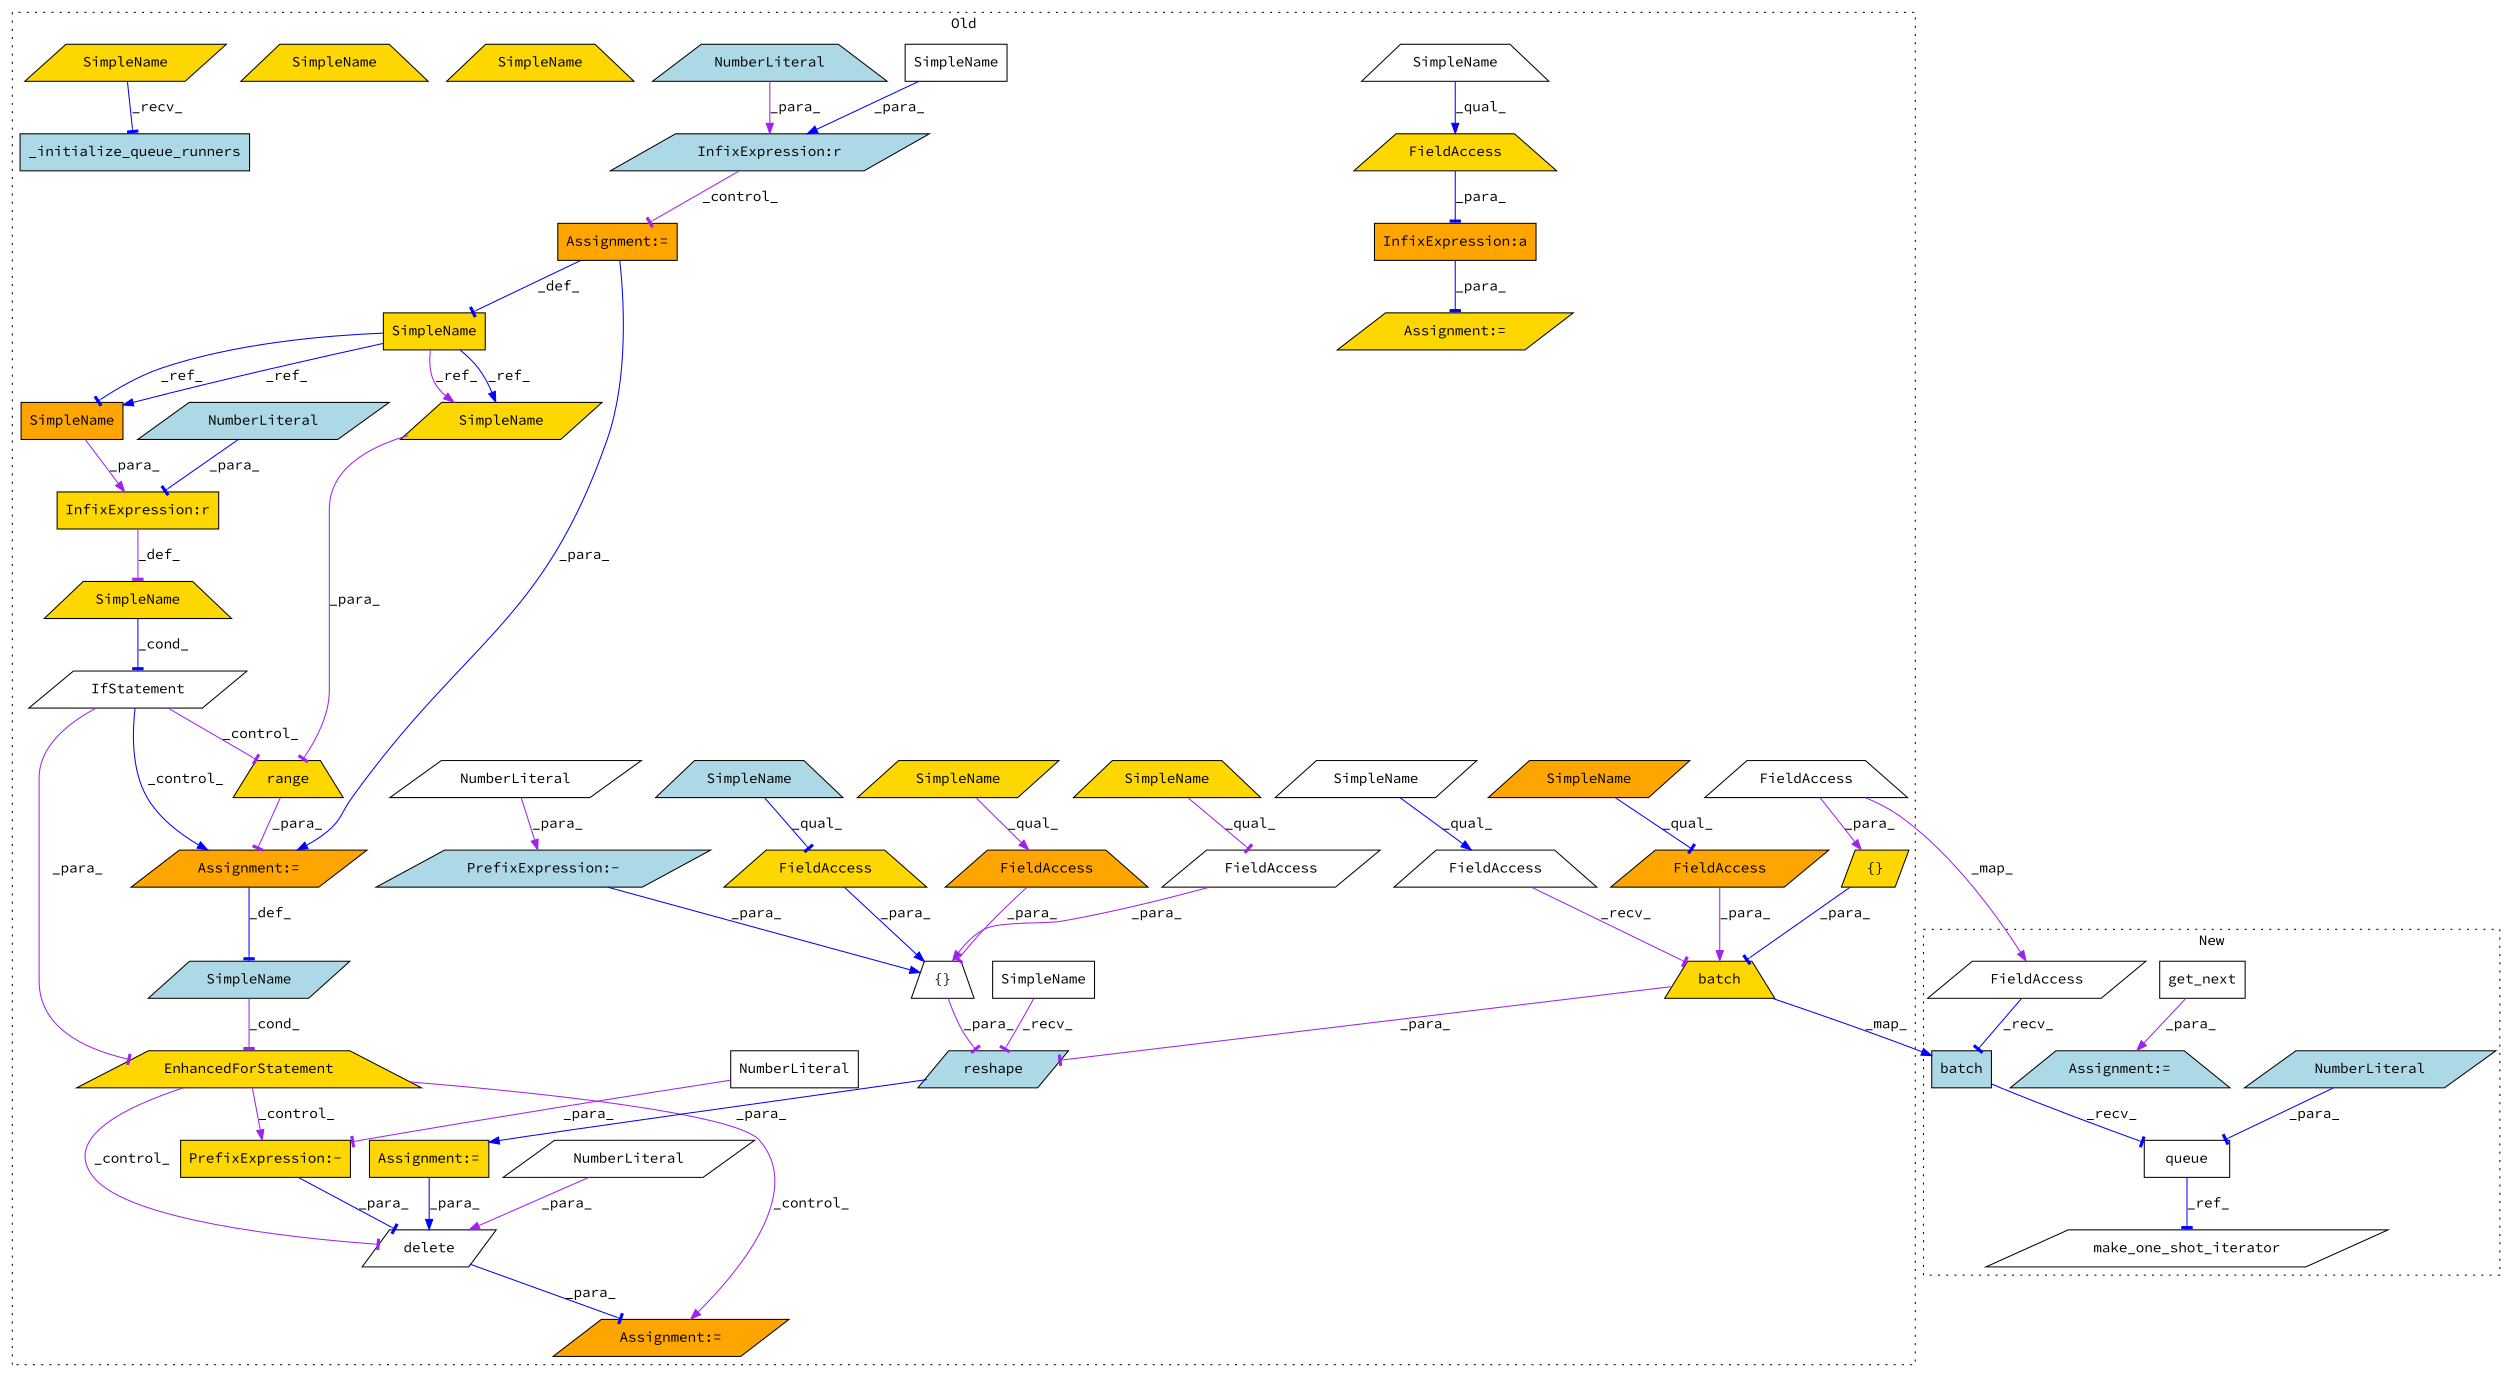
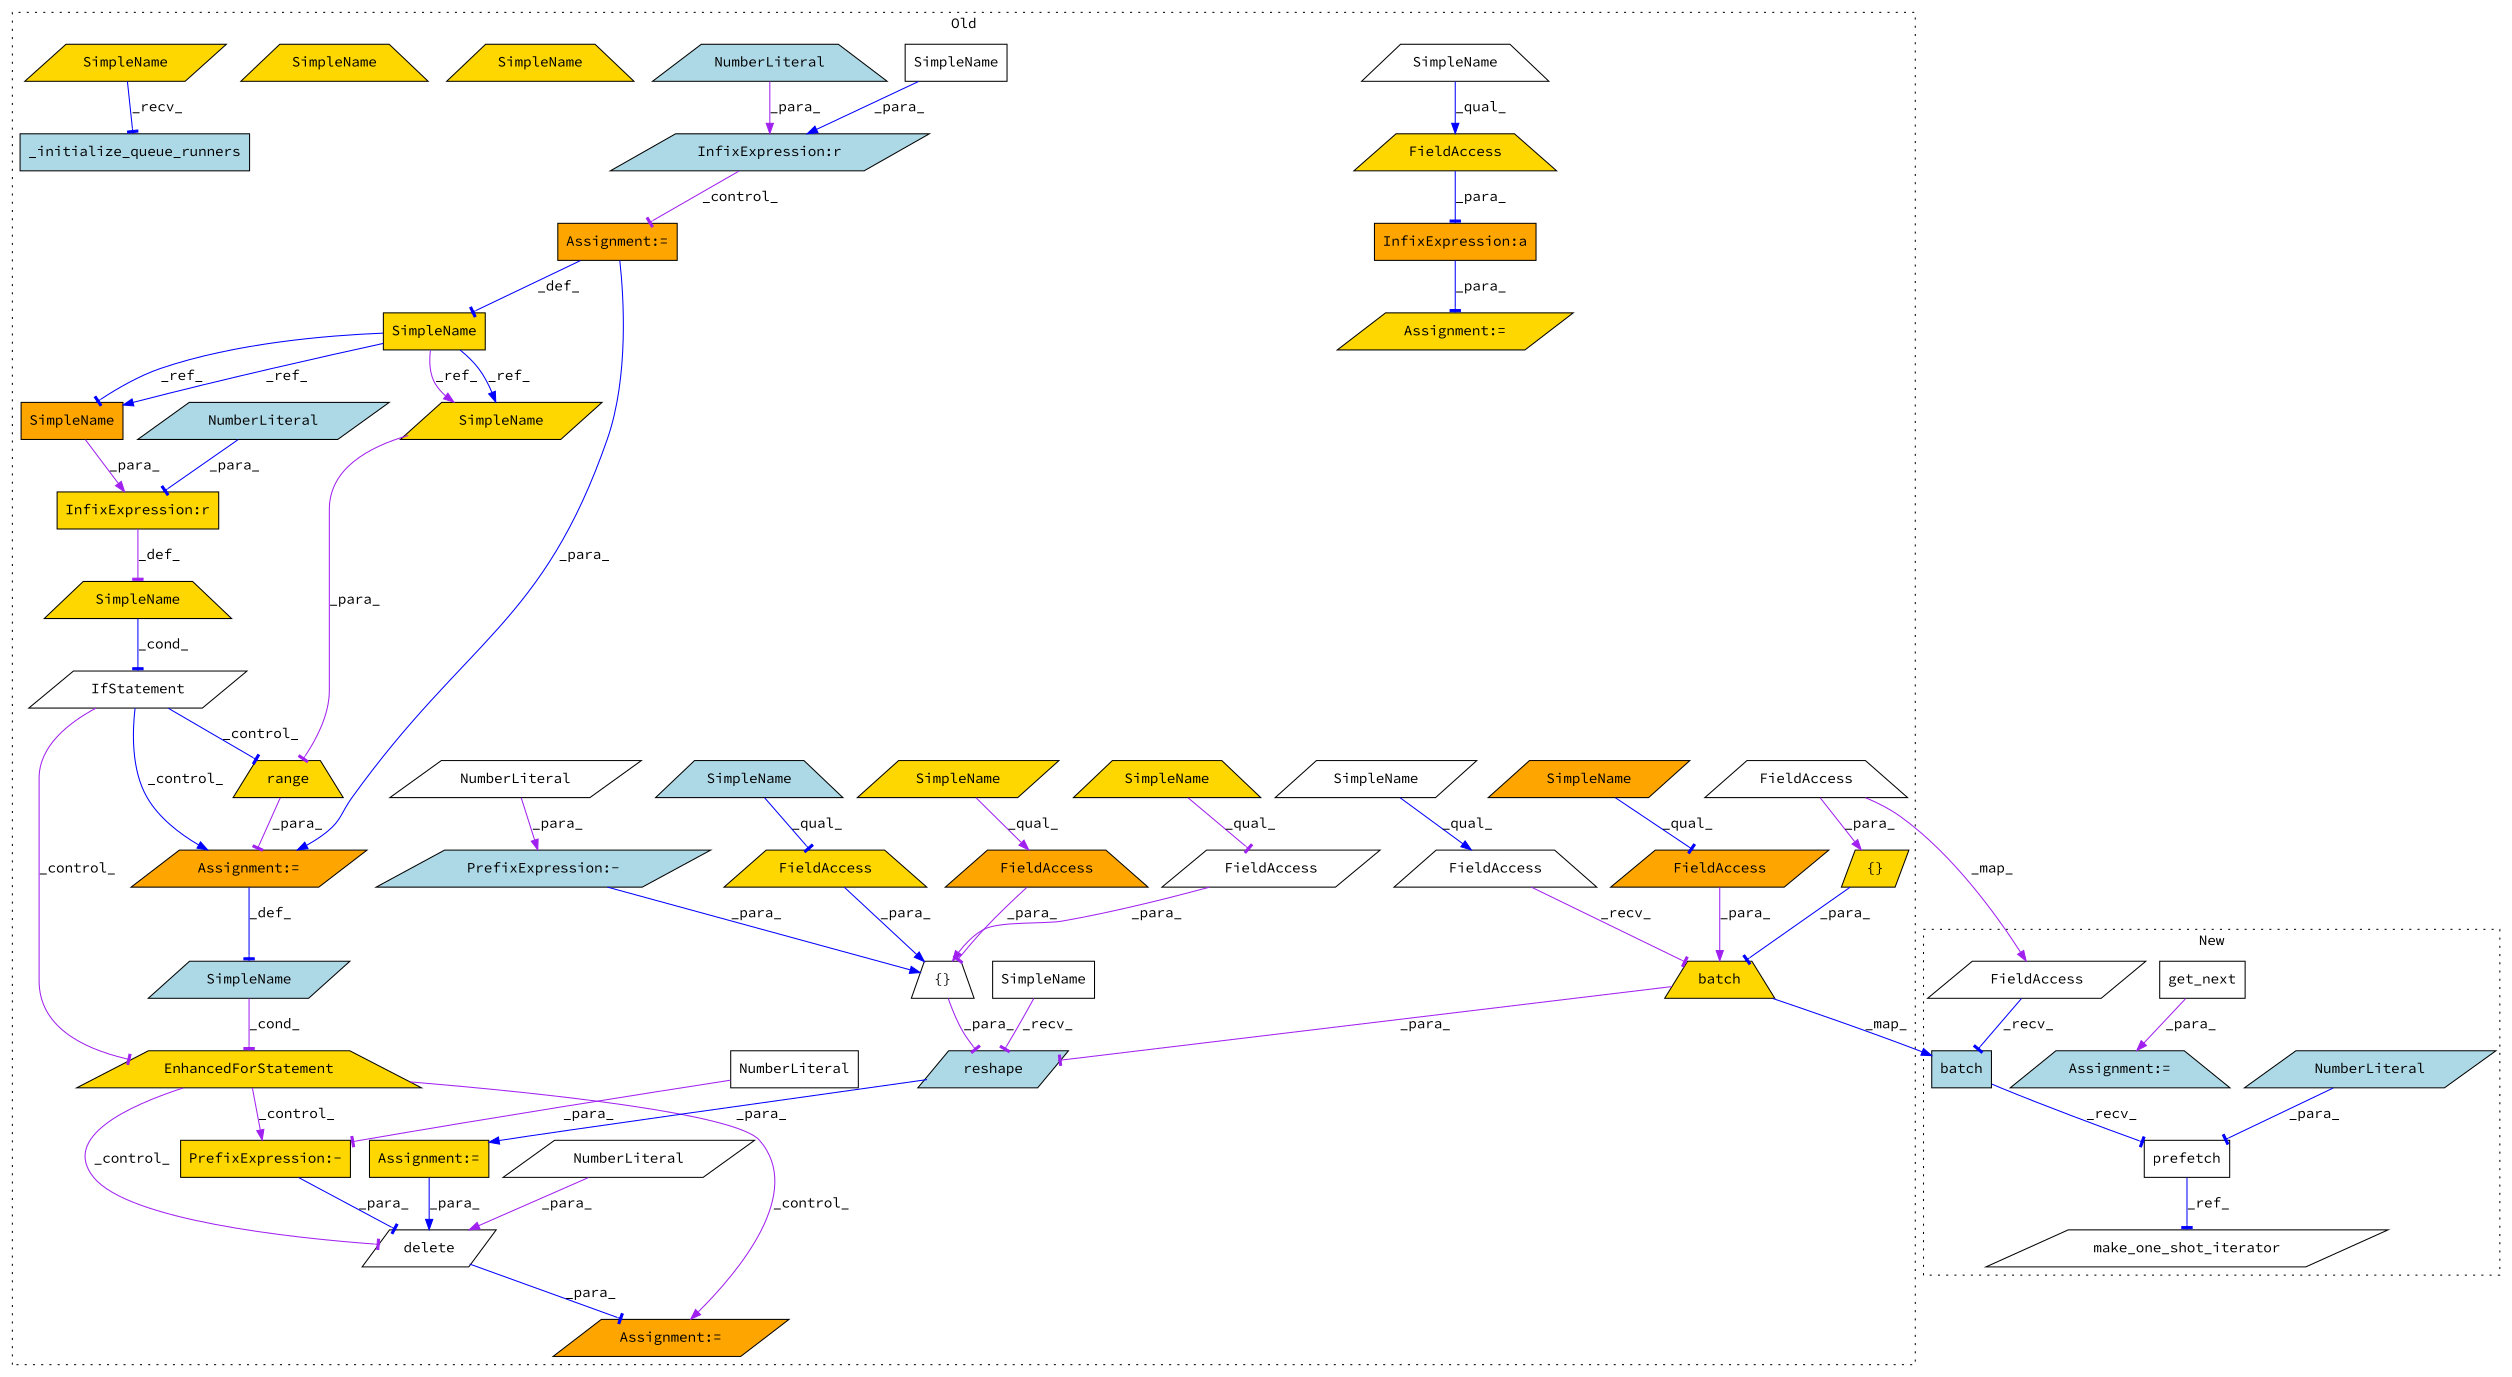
edge "IfStatement" -> "range": color purple -> blue
edge "IfStatement" -> "EnhancedForStatement": label "_para_" -> "_control_"
node "queue": label "queue" -> "prefetch"
